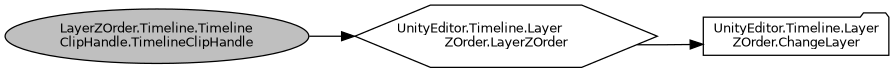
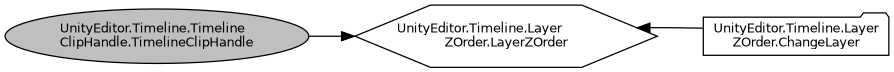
node "LayerZOrder.Timeline.Timeline ClipHandle.TimelineClipHandle": label "LayerZOrder.Timeline.Timeline ClipHandle.TimelineClipHandle" -> "UnityEditor.Timeline.Timeline ClipHandle.TimelineClipHandle"
edge "UnityEditor.Timeline.Layer ZOrder.LayerZOrder" -> "UnityEditor.Timeline.Layer ZOrder.ChangeLayer": reversed
